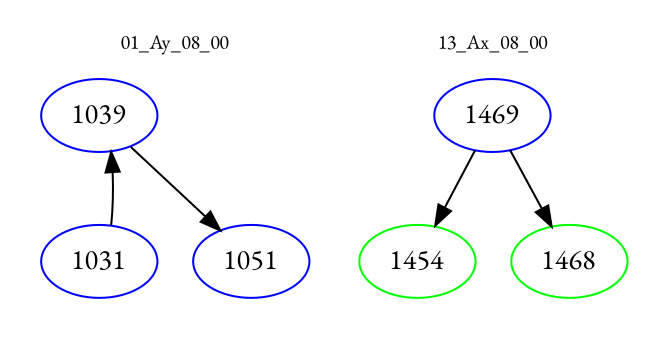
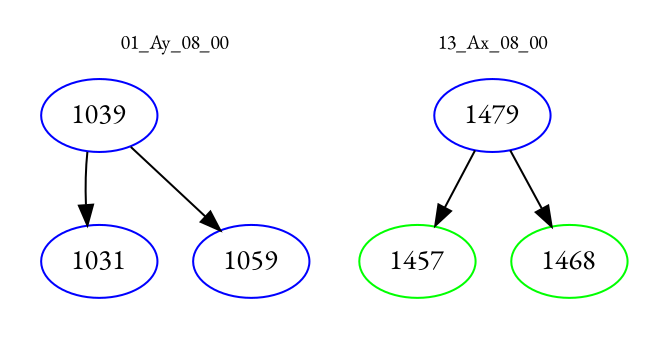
node "1469": label "1469" -> "1479"
edge "1031" -> "1039": reversed
node "1051": label "1051" -> "1059"
node "1454": label "1454" -> "1457"
